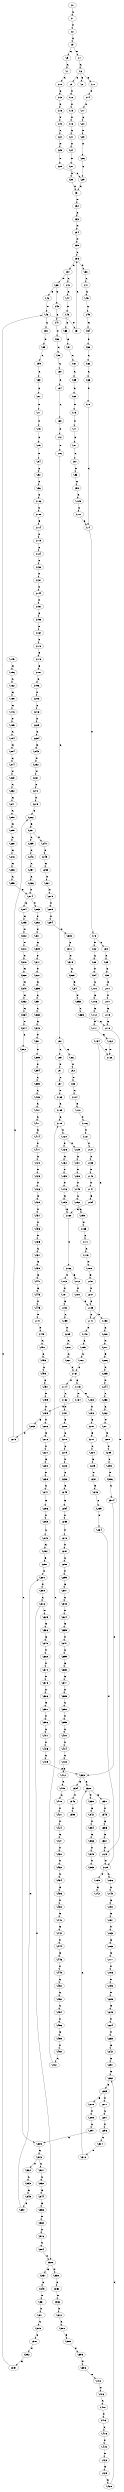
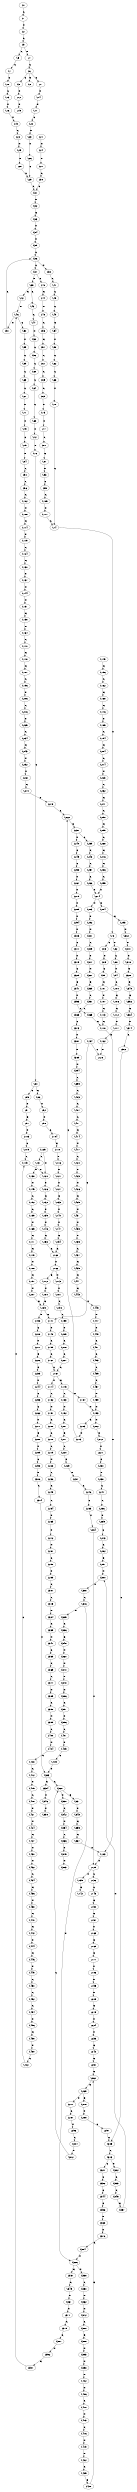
node "S18": removed
edge "S120" -> "S125": reversed
